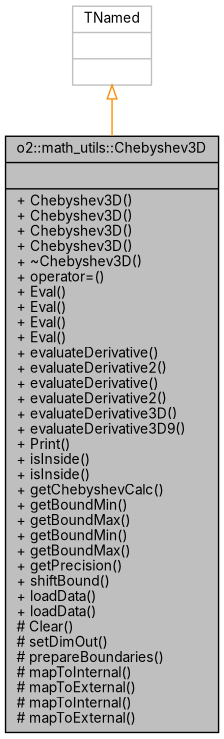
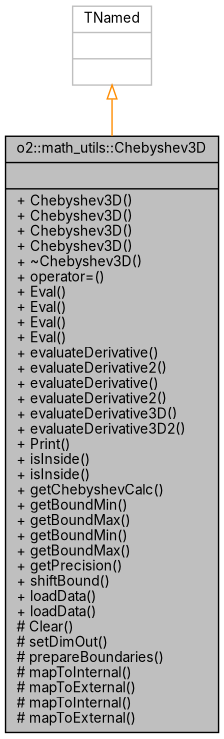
node "o2::math_utils::Chebyshev3D": text "+ evaluateDerivative3D9()" -> "+ evaluateDerivative3D2()"
